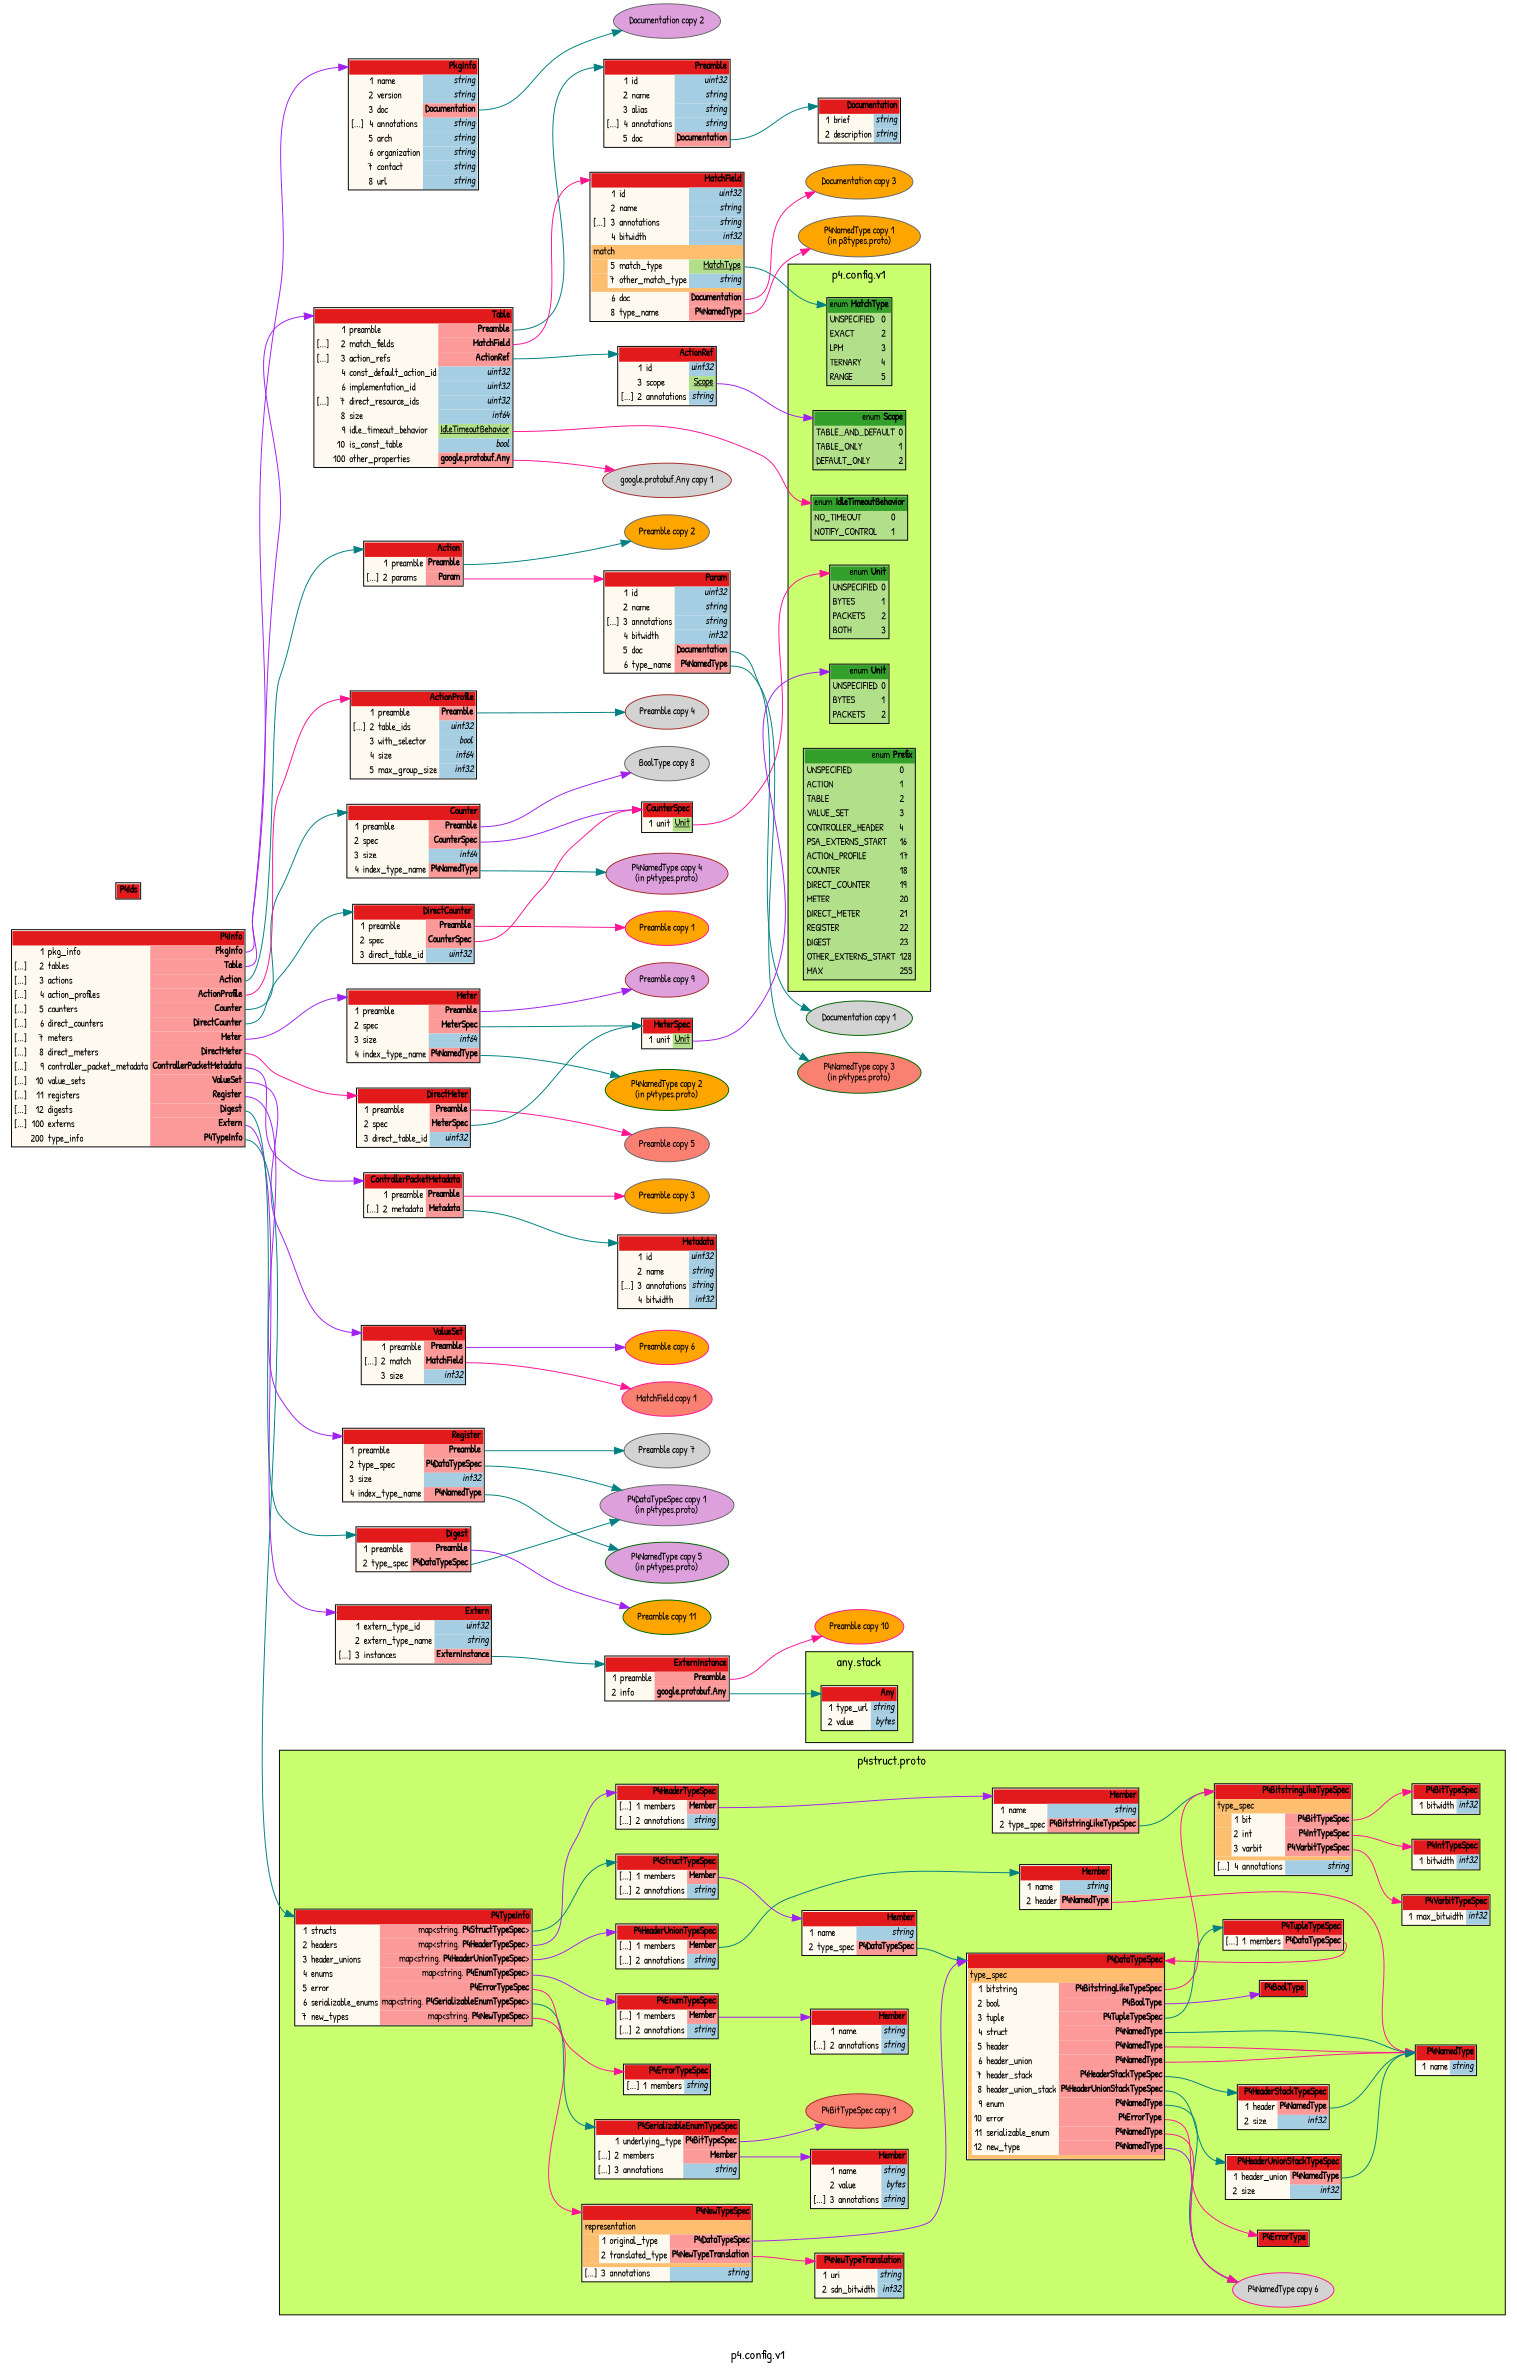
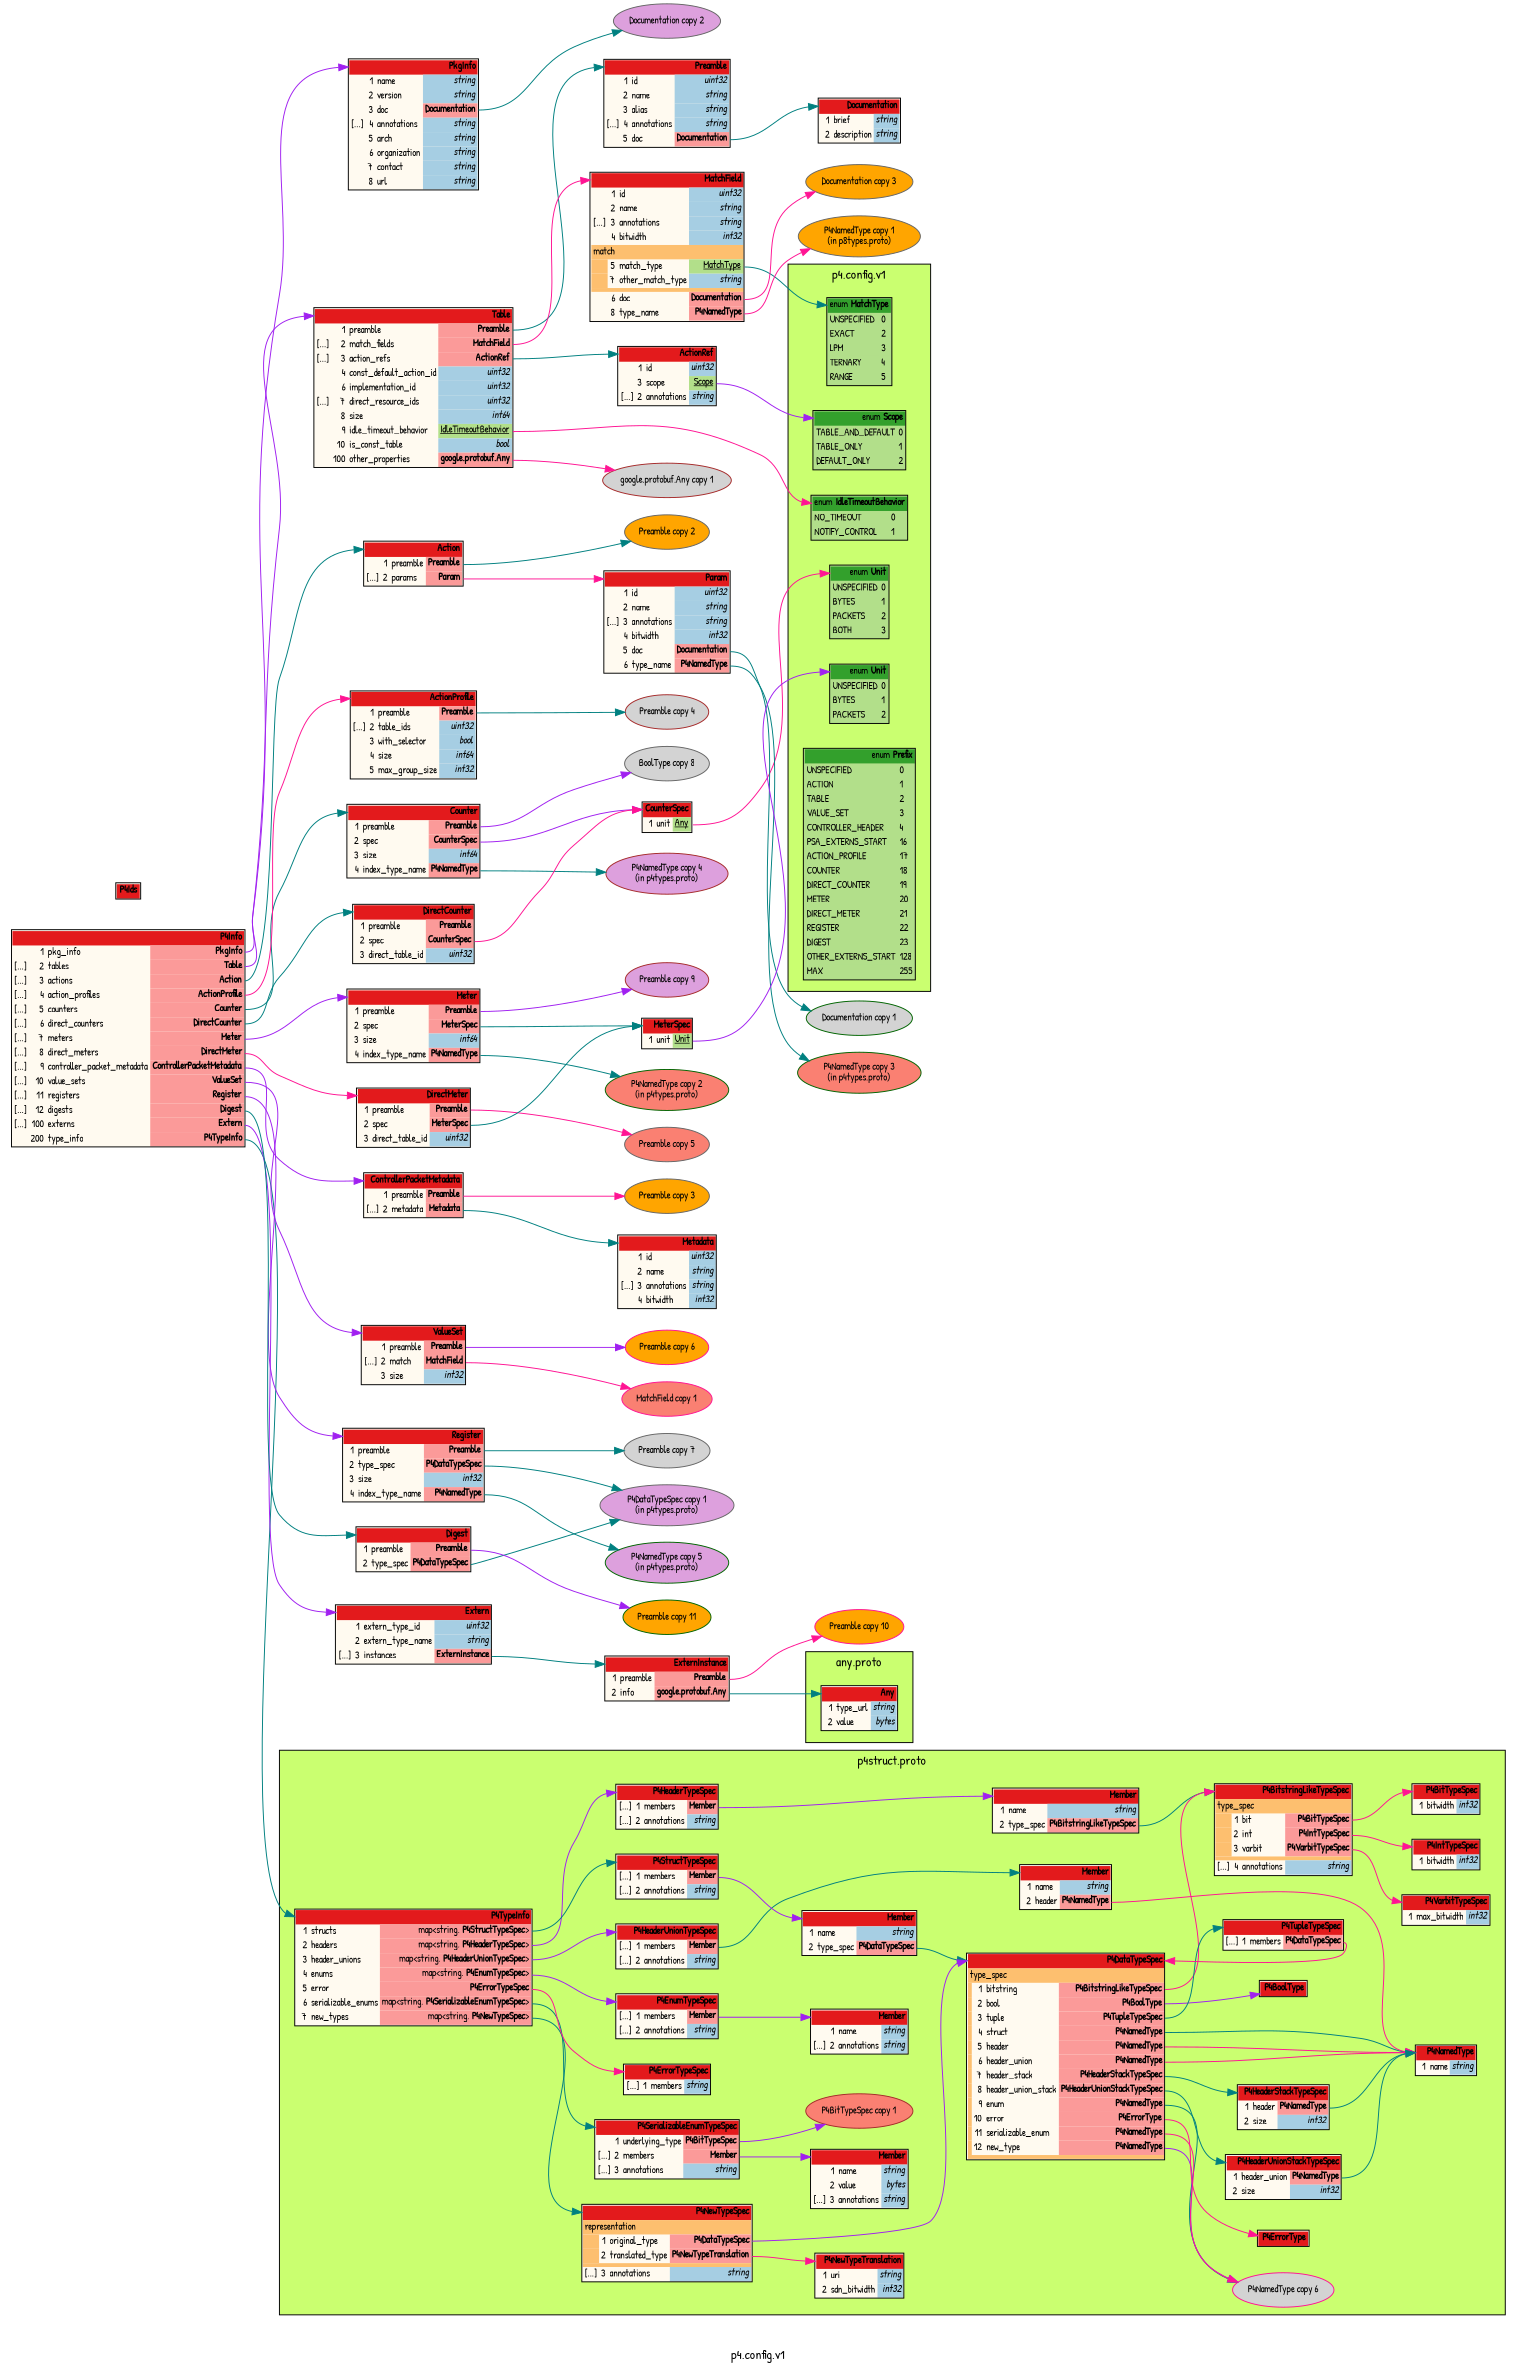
node "CounterSpec": text "Unit" -> "Any"
node "Preamble copy 1": removed
node "P4NamedType copy 2 (in p4types.proto)": fillcolor orange -> salmon
cluster "any.stack": label "any.stack" -> "any.proto"
edge "P4TypeInfo" -> "P4NewTypeSpec": color deeppink -> teal
